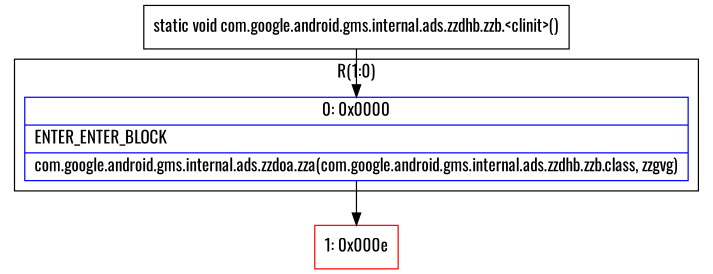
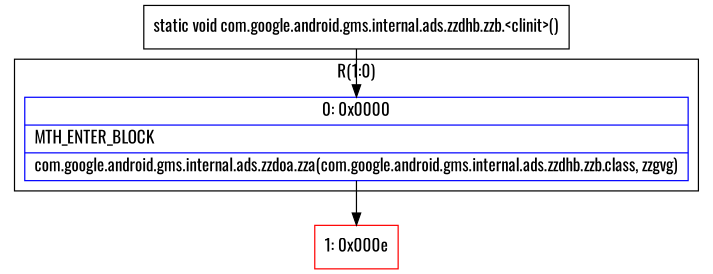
node "0: 0x0000": text "ENTER_ENTER_BLOCK" -> "MTH_ENTER_BLOCK"
